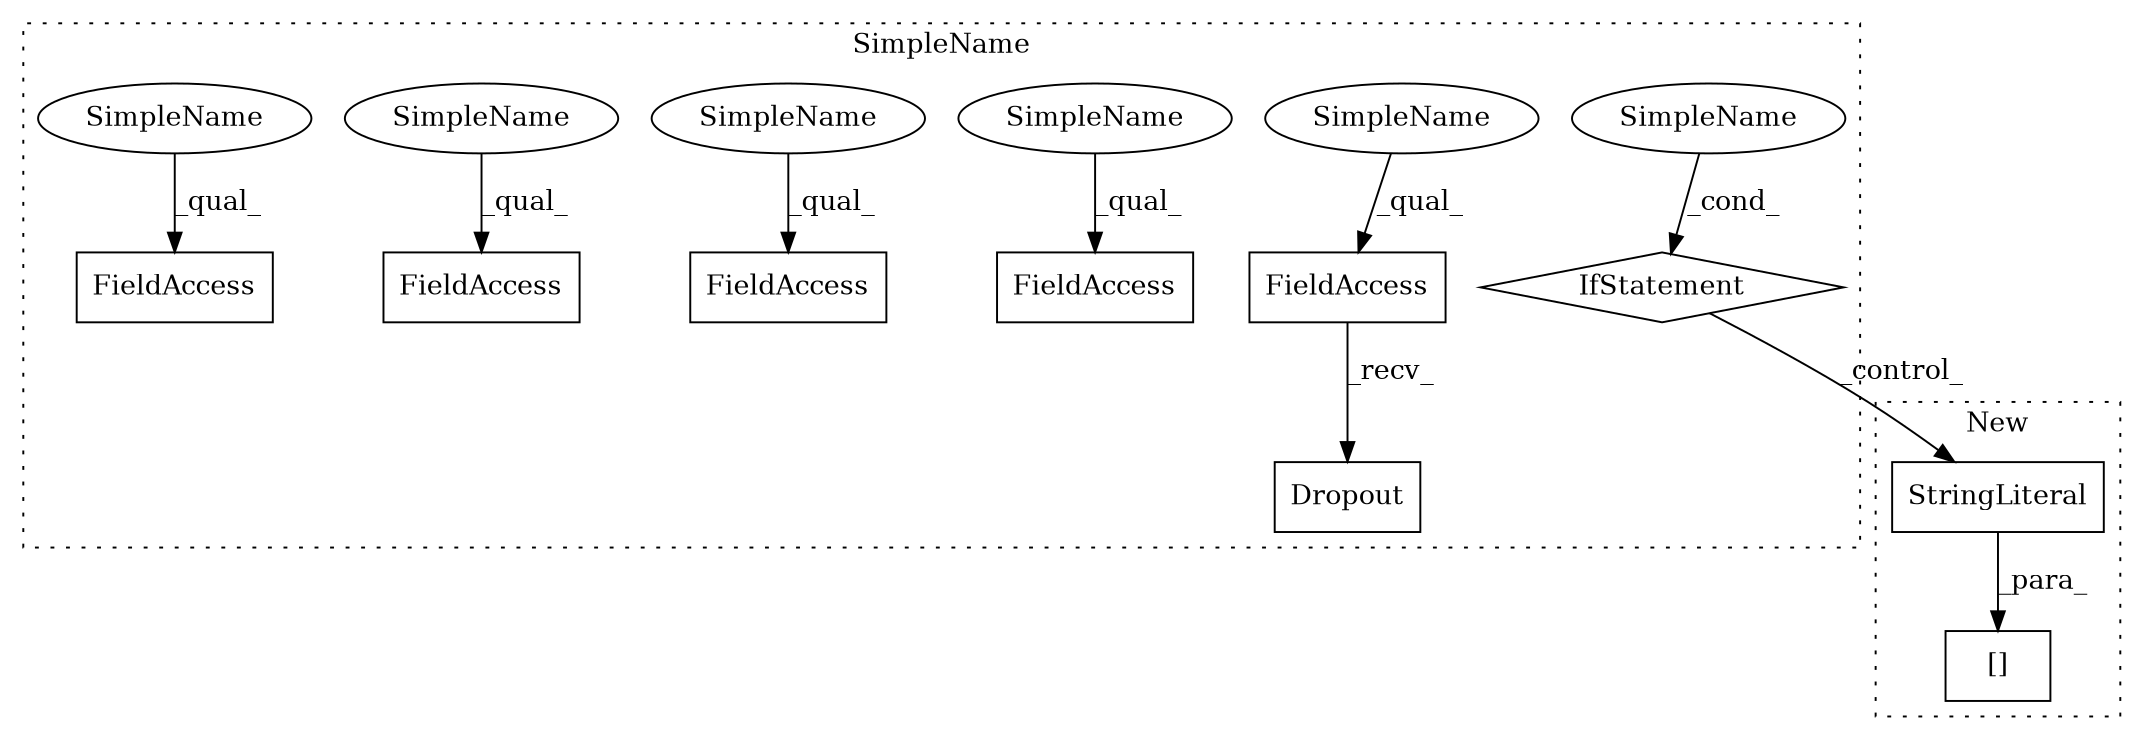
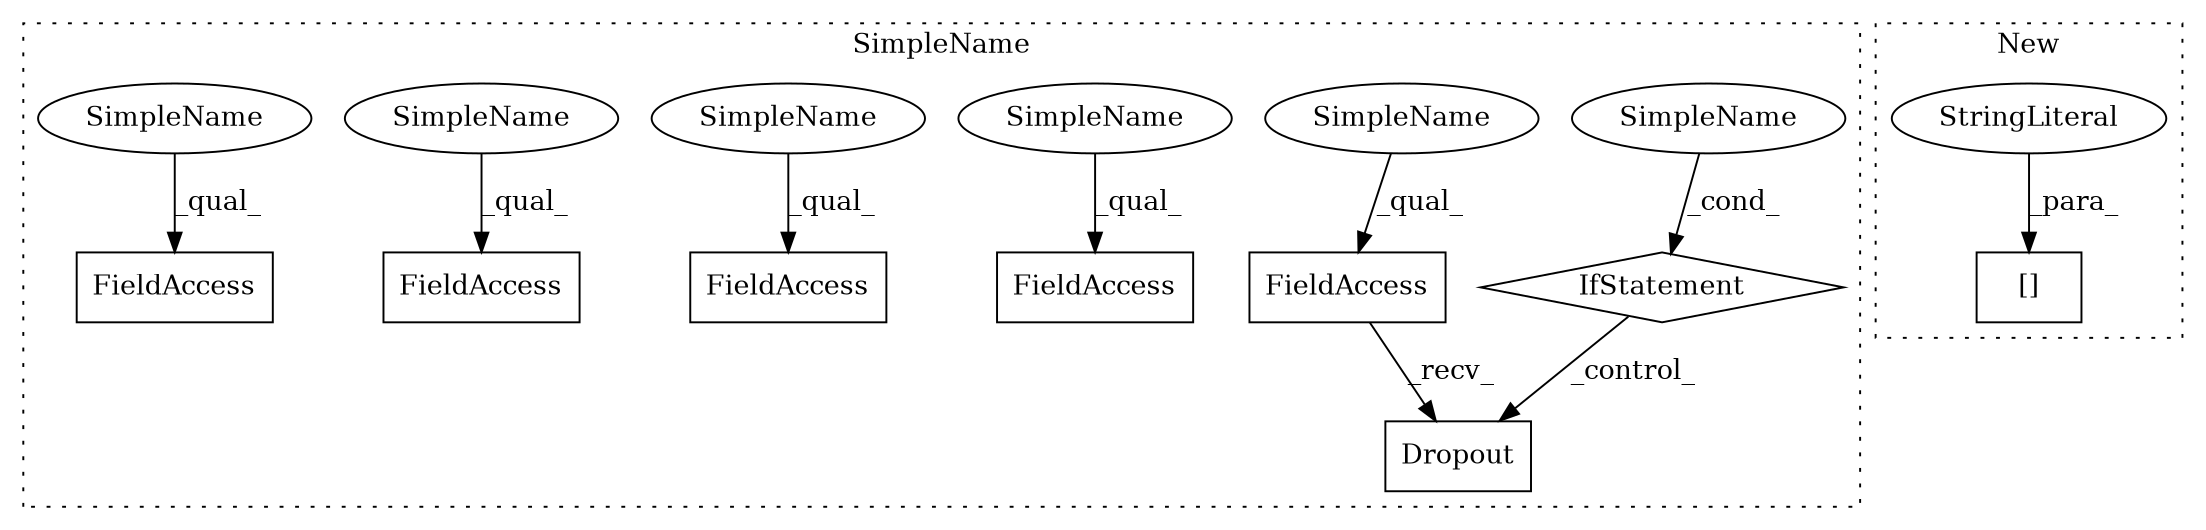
edge "IfStatement" -> "StringLiteral": now "IfStatement" -> "Dropout"
node "StringLiteral": shape box -> ellipse
